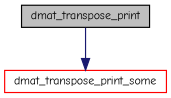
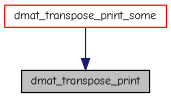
edge "dmat_transpose_print" -> "dmat_transpose_print_some": reversed
